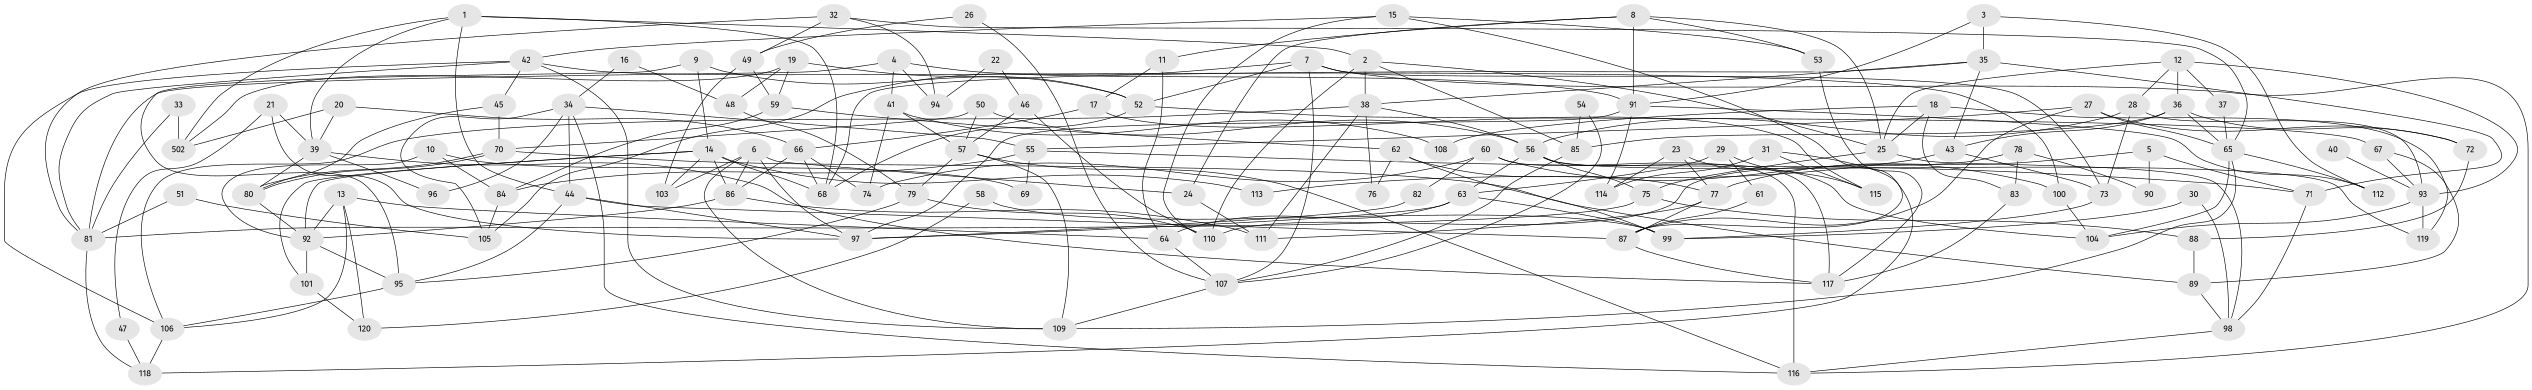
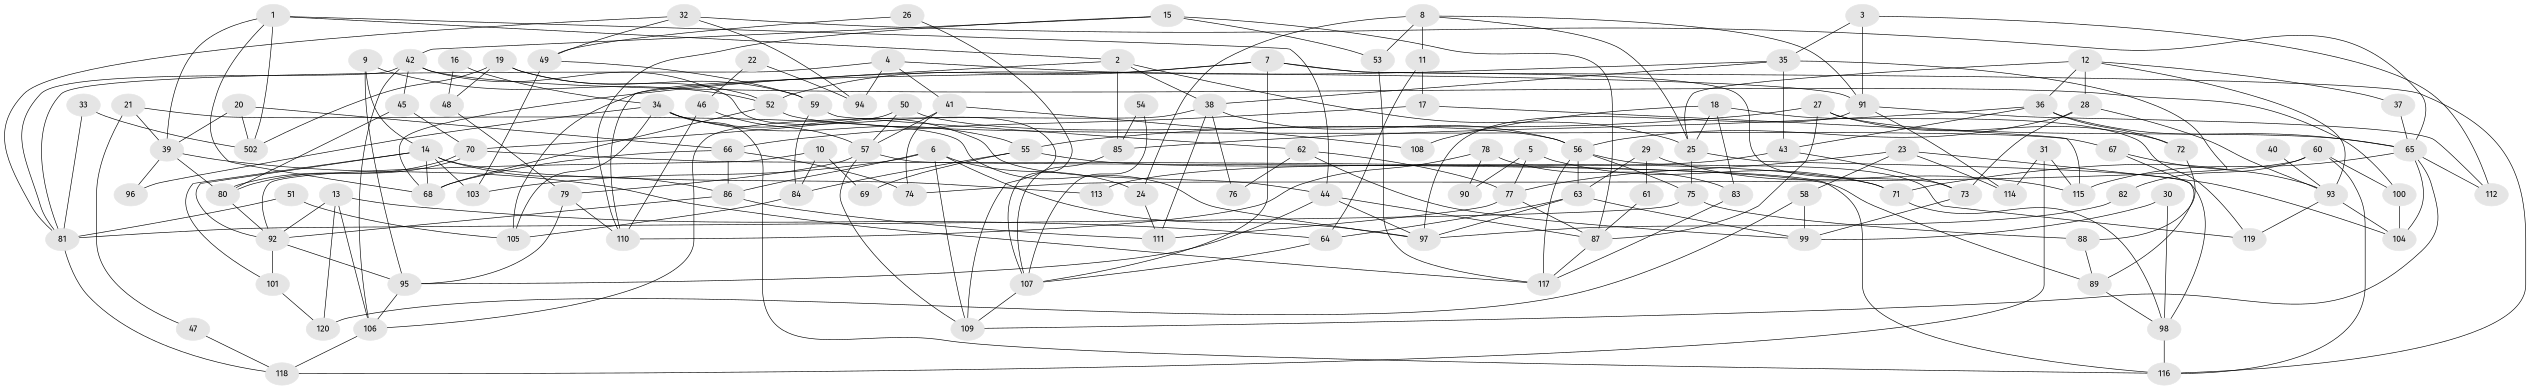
edge "65" -- "115": added
edge "23" -- "58": added
